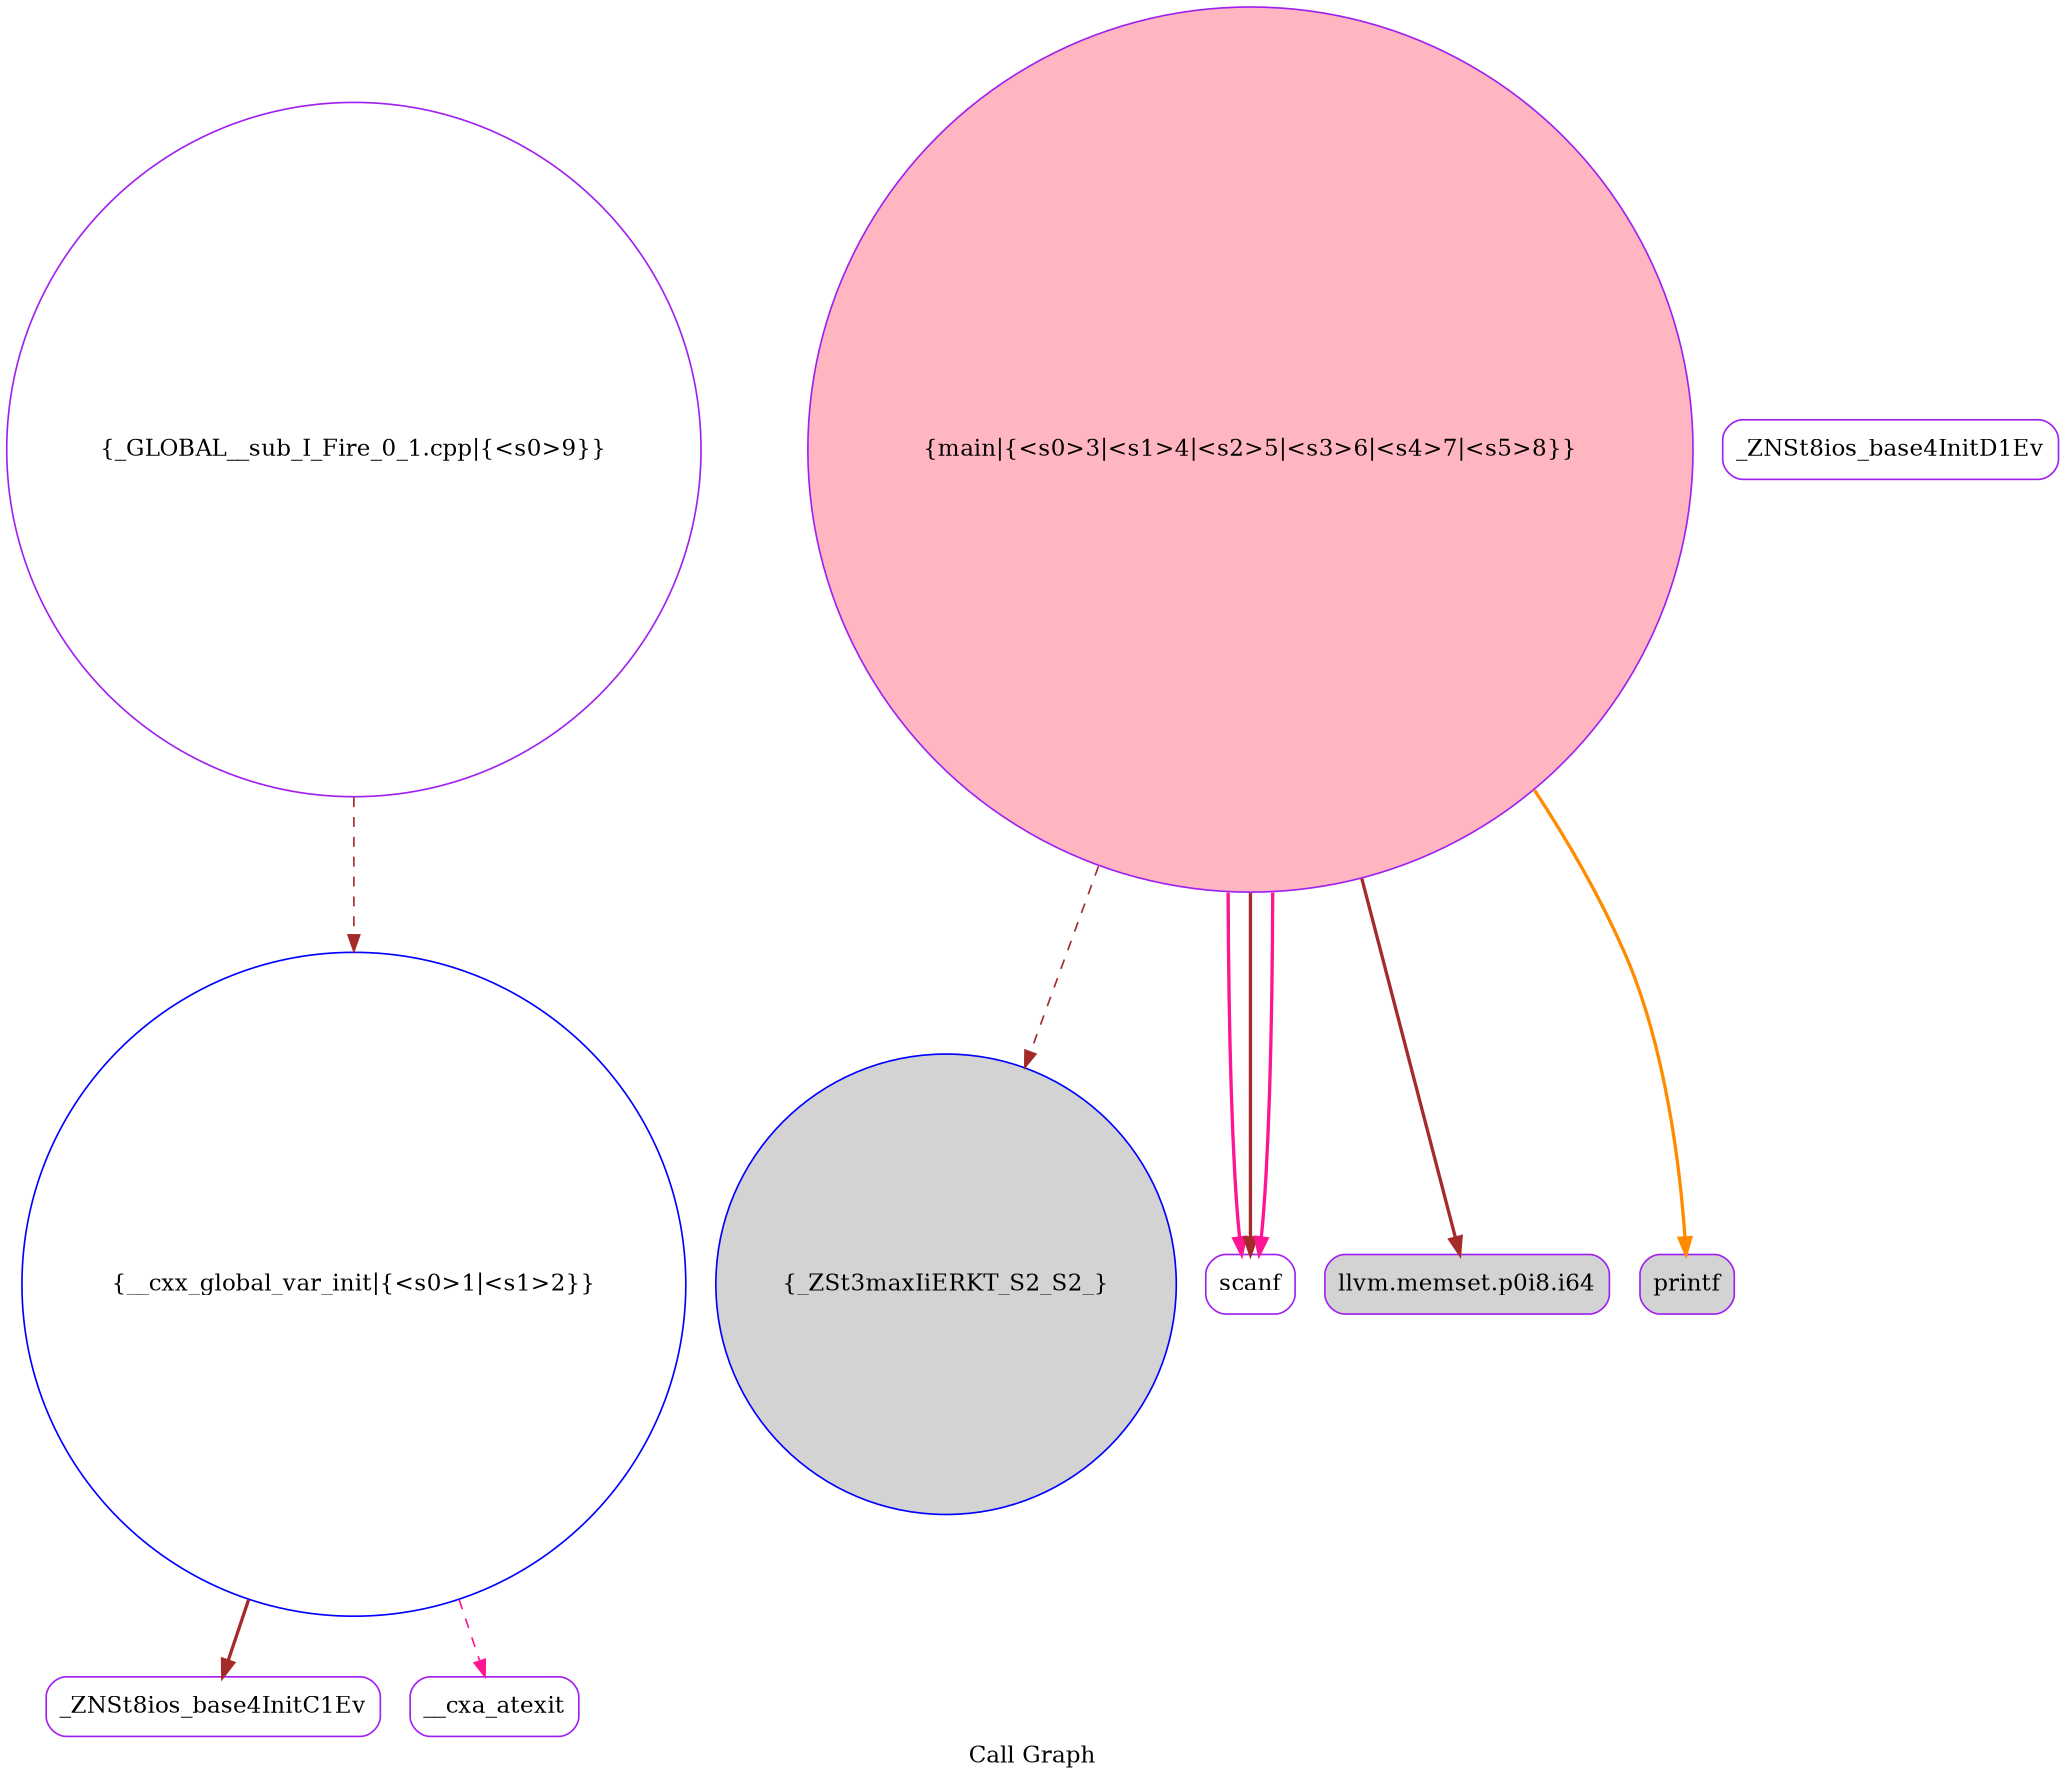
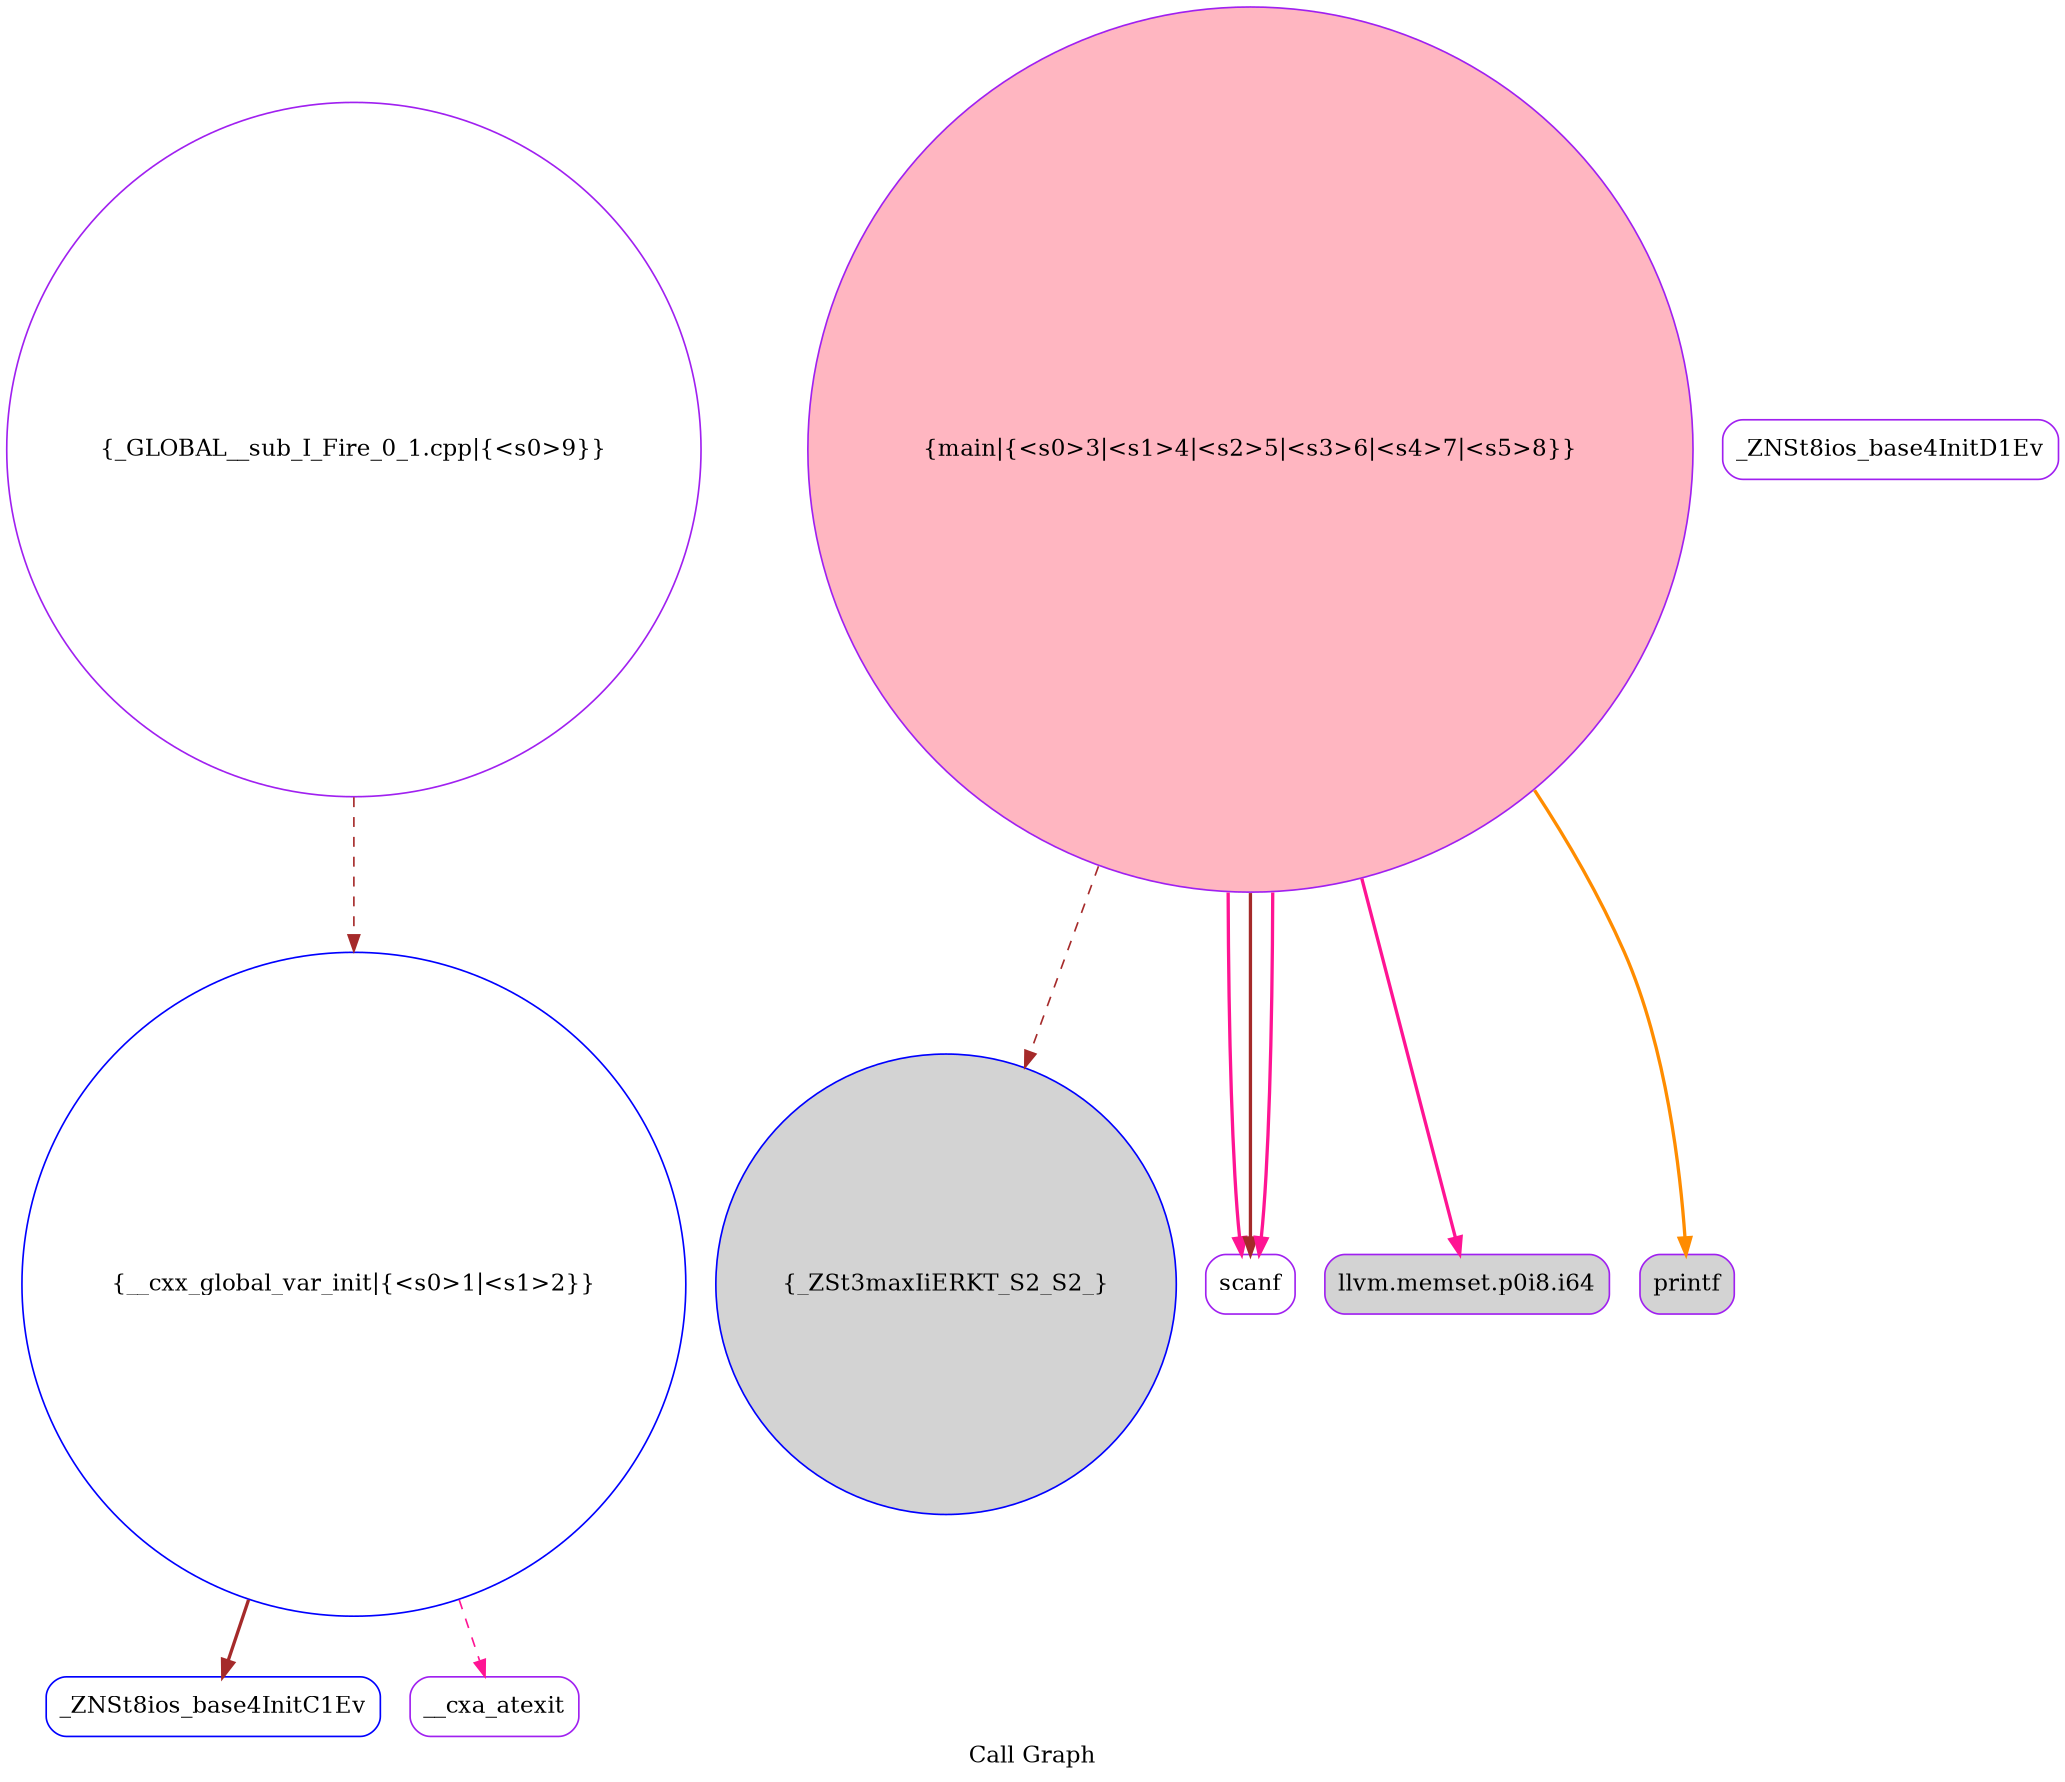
edge "{main|{<s0>3|<s1>4|<s2>5|<s3>6|<s4>7|<s5>8}}" -> "llvm.memset.p0i8.i64": color brown -> deeppink
node "_ZNSt8ios_base4InitC1Ev": color purple -> blue
